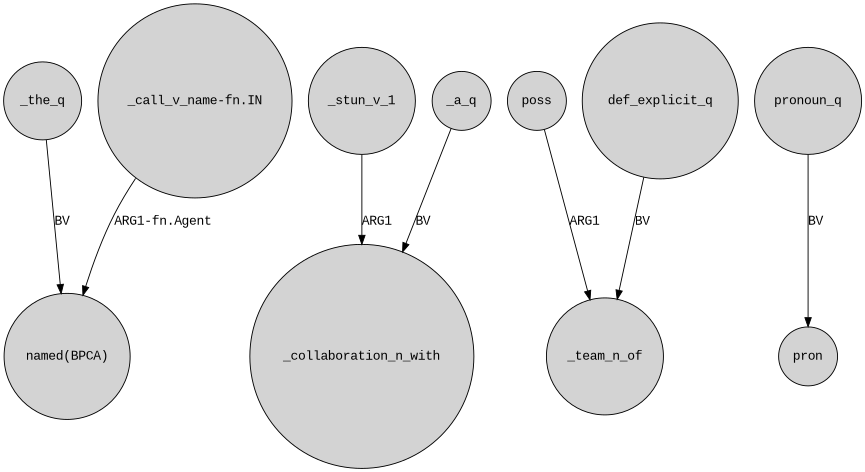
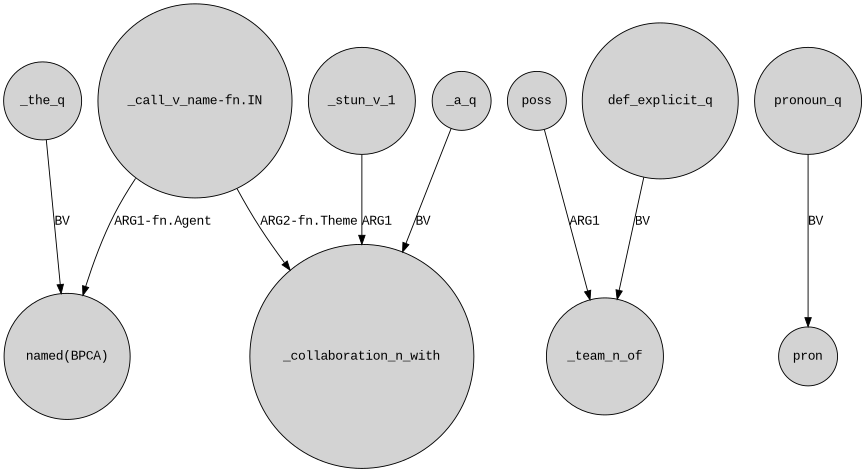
edge "_call_v_name-fn.IN" -> "_collaboration_n_with": added, label "ARG2-fn.Theme"
